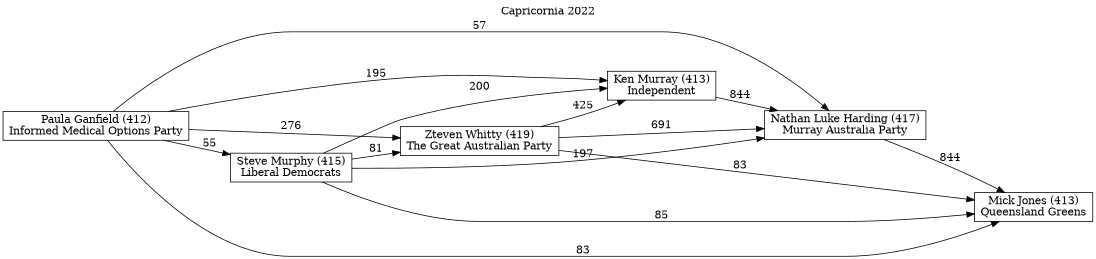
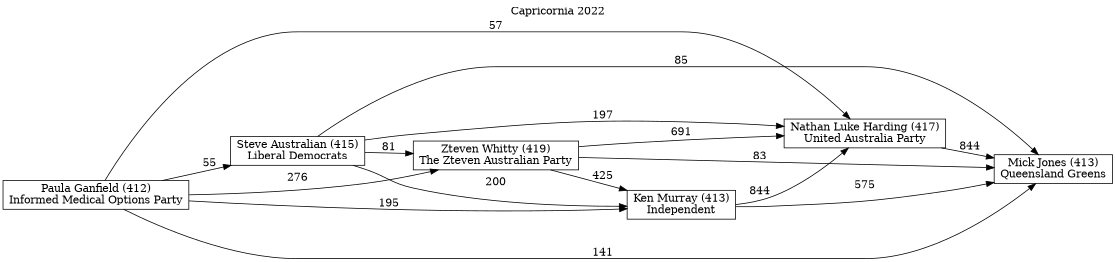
node "Nathan Luke Harding (417) Murray Australia Party": label "Nathan Luke Harding (417) Murray Australia Party" -> "Nathan Luke Harding (417) United Australia Party"
node "Zteven Whitty (419) The Great Australian Party": label "Zteven Whitty (419) The Great Australian Party" -> "Zteven Whitty (419) The Zteven Australian Party"
node "Steve Murphy (415) Liberal Democrats": label "Steve Murphy (415) Liberal Democrats" -> "Steve Australian (415) Liberal Democrats"
edge "Ken Murray (413) Independent" -> "Mick Jones (413) Queensland Greens": added, label "575"
edge "Paula Ganfield (412) Informed Medical Options Party" -> "Mick Jones (413) Queensland Greens": label "83" -> "141"
